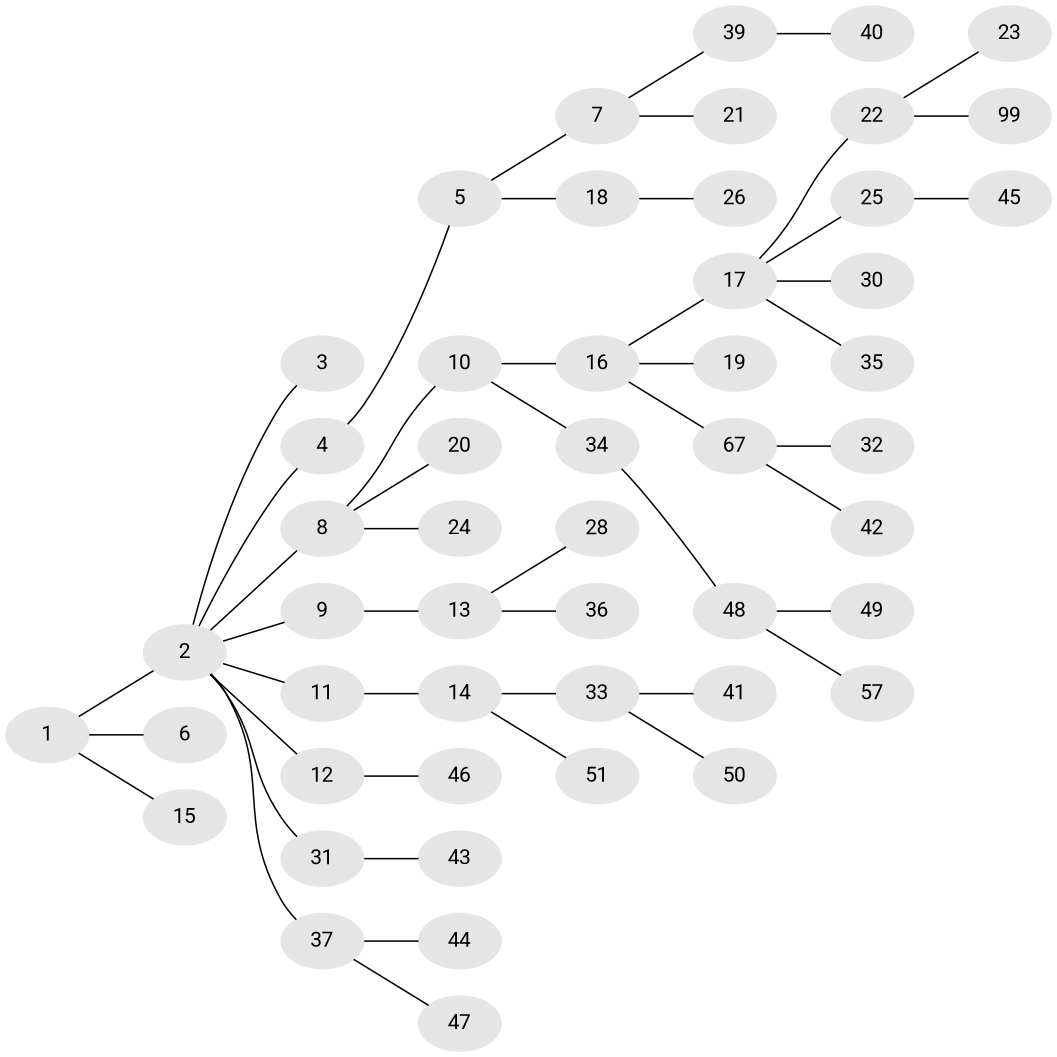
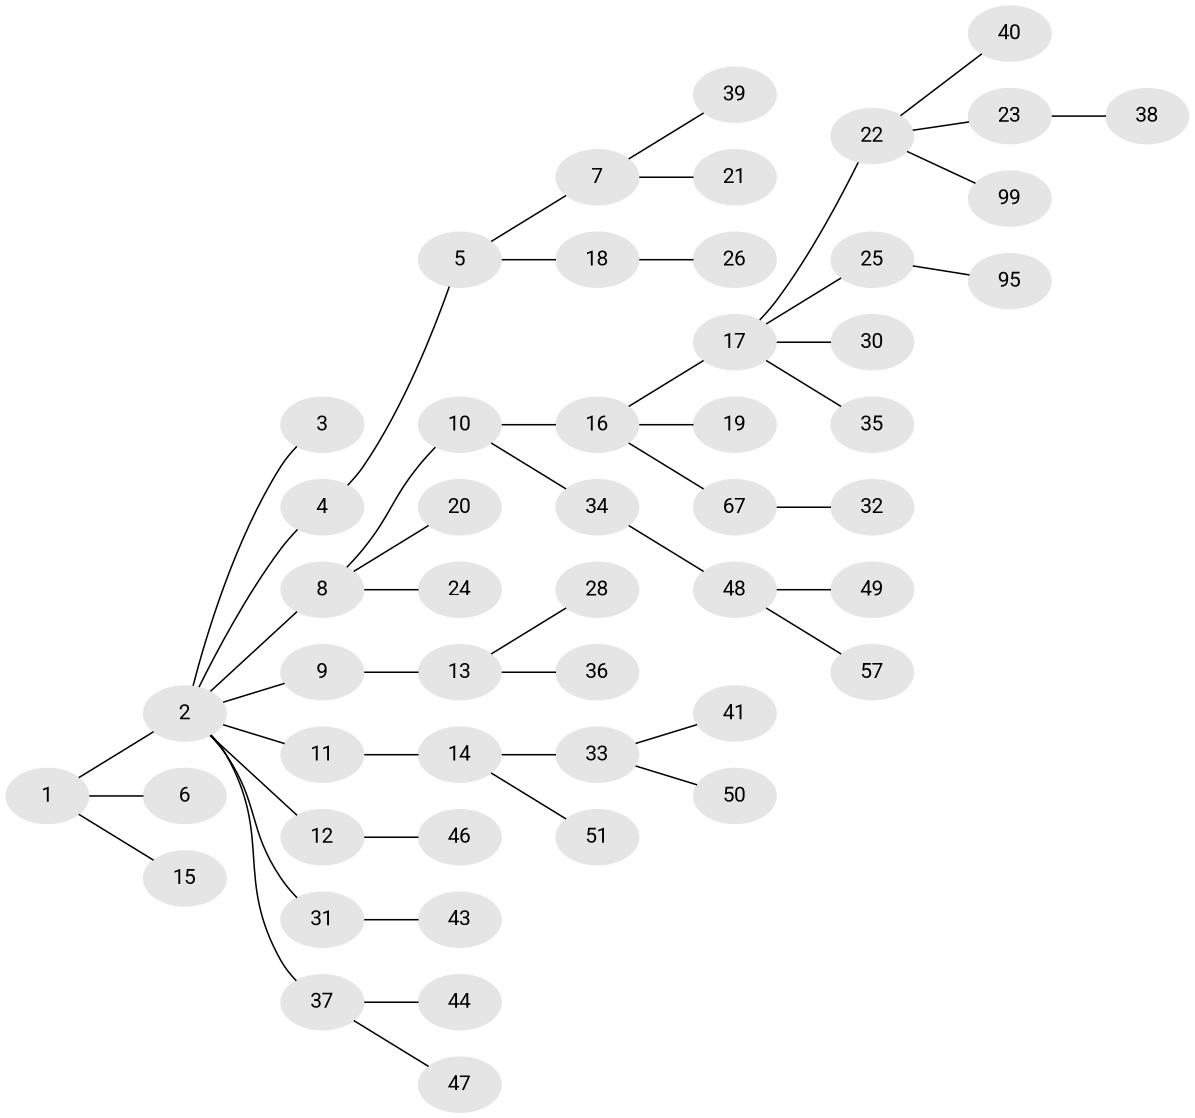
edge "39" -- "40": now "22" -- "40"
node "38": added
node "45": label "45" -> "95"
node "42": removed
